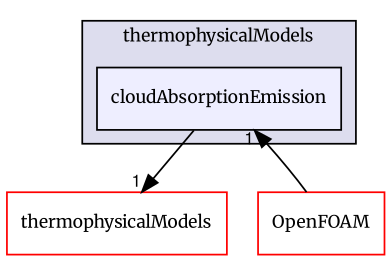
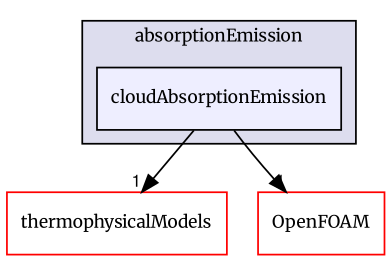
cluster "thermophysicalModels": label "thermophysicalModels" -> "absorptionEmission"
edge "OpenFOAM" -> "cloudAbsorptionEmission": reversed
